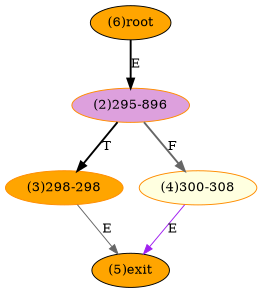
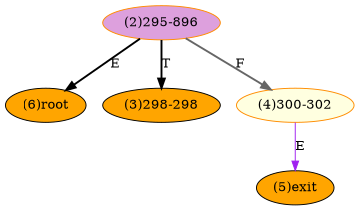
edge "(6)root" -> "(2)295-896": reversed
node "(3)298-298": color darkorange -> black
node "(4)300-308": label "(4)300-308" -> "(4)300-302"
edge "(3)298-298" -> "(5)exit": removed, label "E"
